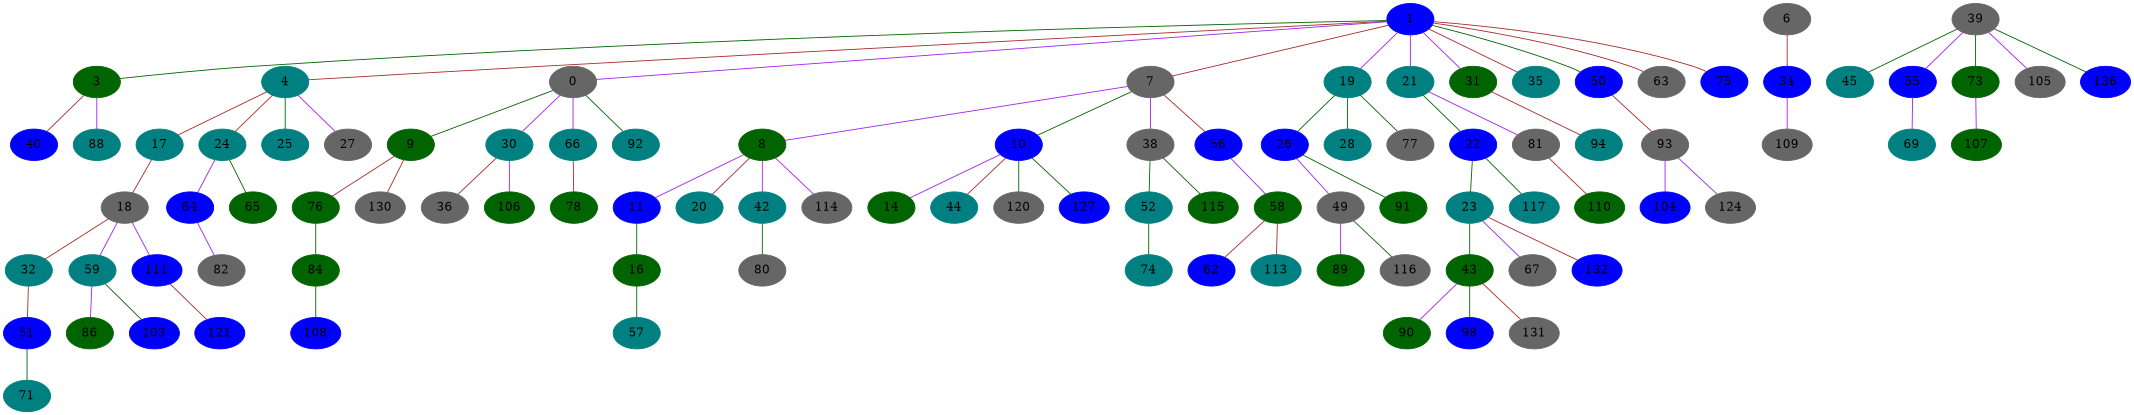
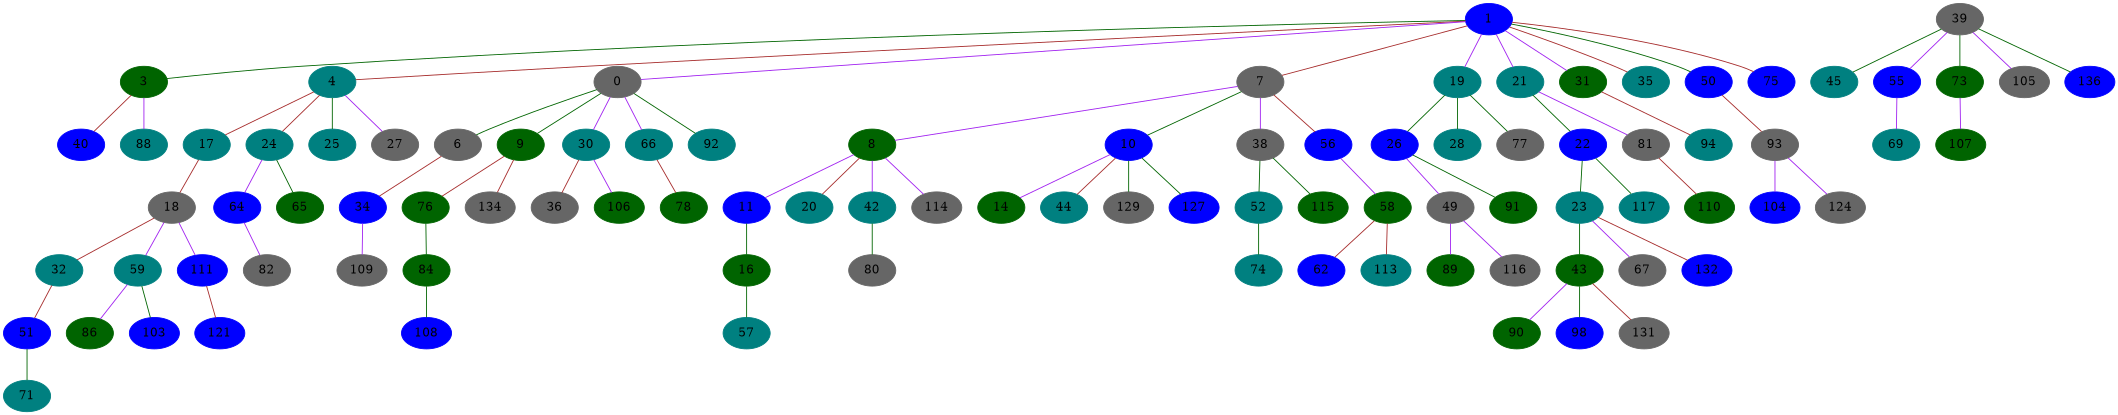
node "63": removed
edge "0" -- "6": added
node "130": label "130" -> "134"
node "120": label "120" -> "129"
edge "49" -- "116": color darkgreen -> purple
